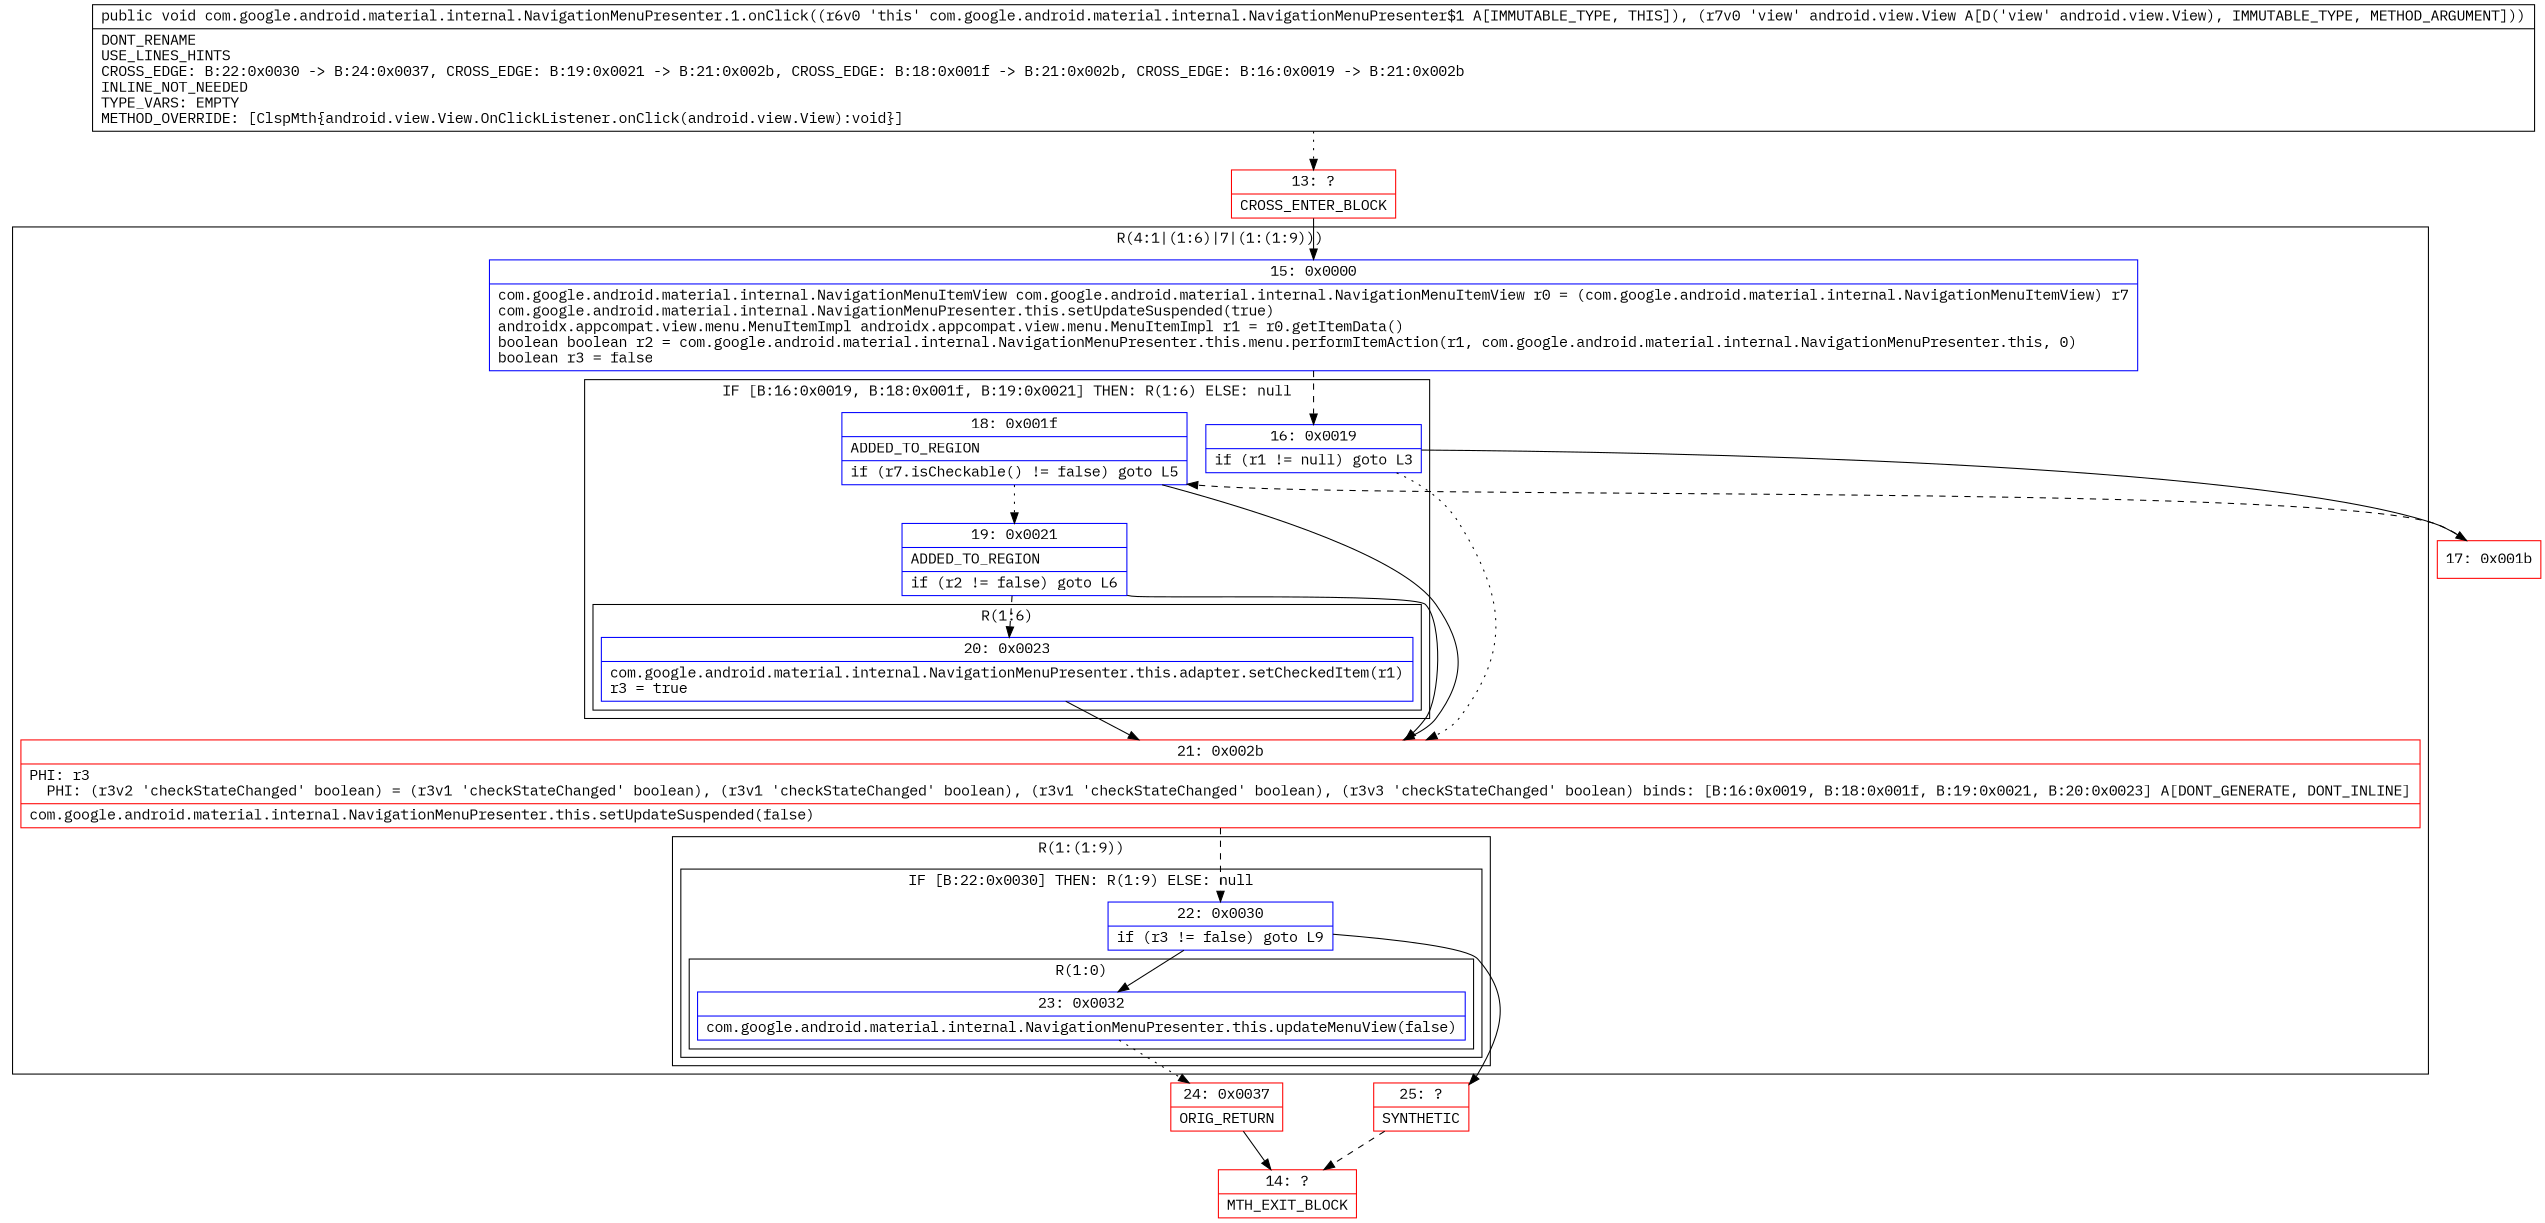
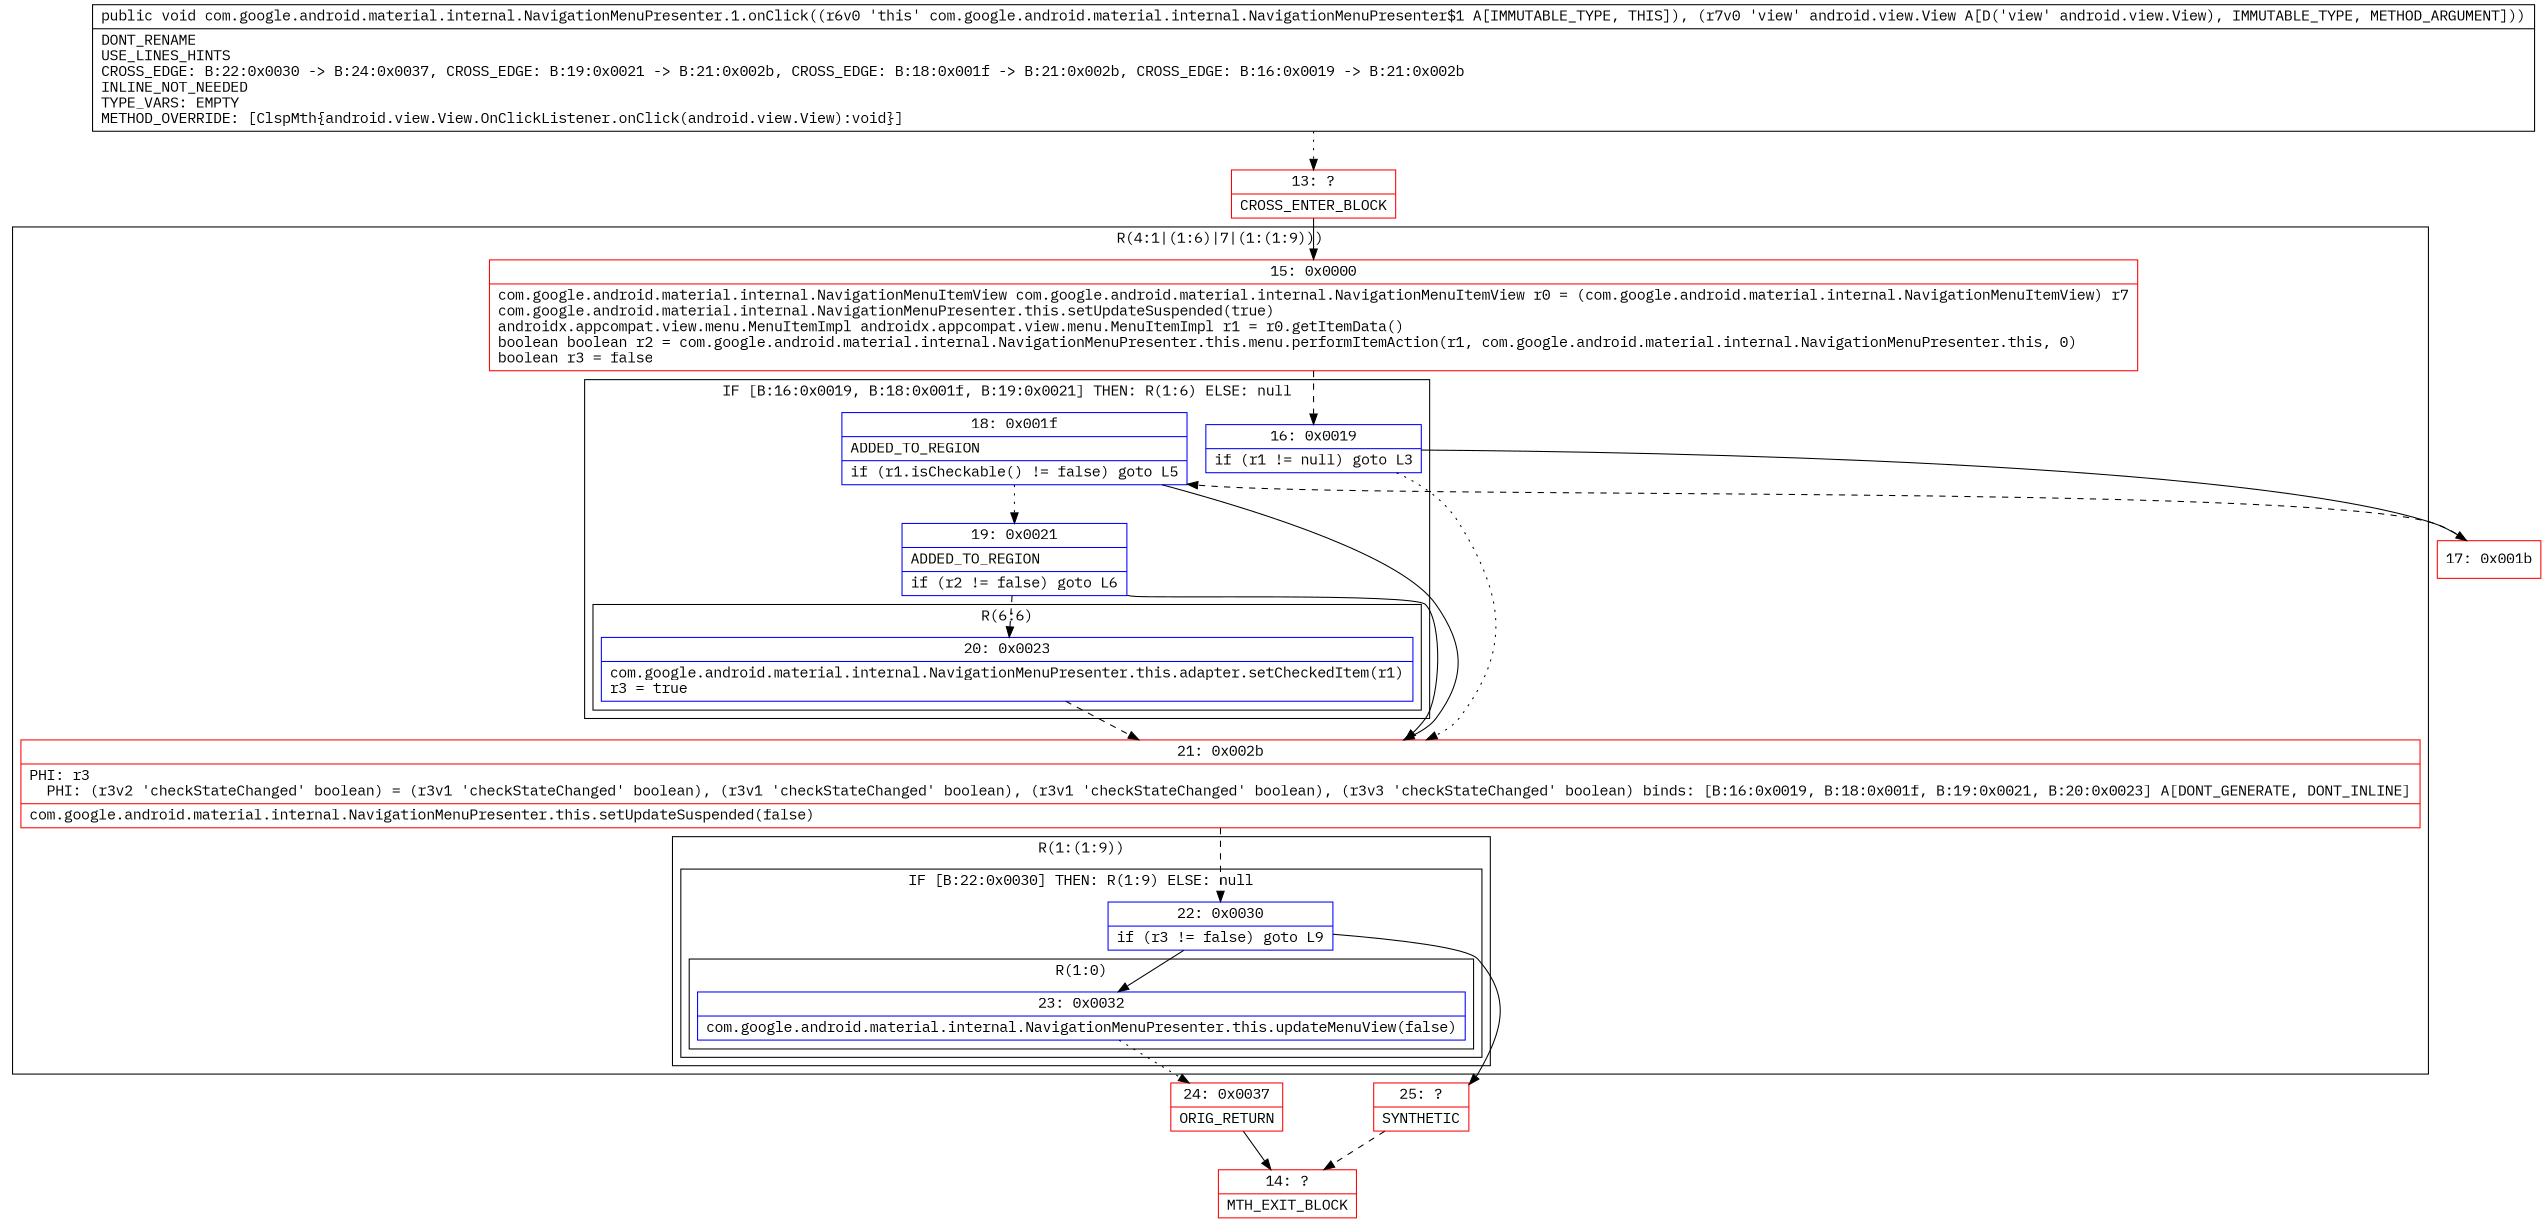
node "15: 0x0000": color blue -> red
node "18: 0x001f": text "if (r7.isCheckable() != false) goto L5" -> "if (r1.isCheckable() != false) goto L5"
cluster "R(1:6)": label "R(1:6)" -> "R(6:6)"
edge "20: 0x0023" -> "21: 0x002b": style solid -> dashed
